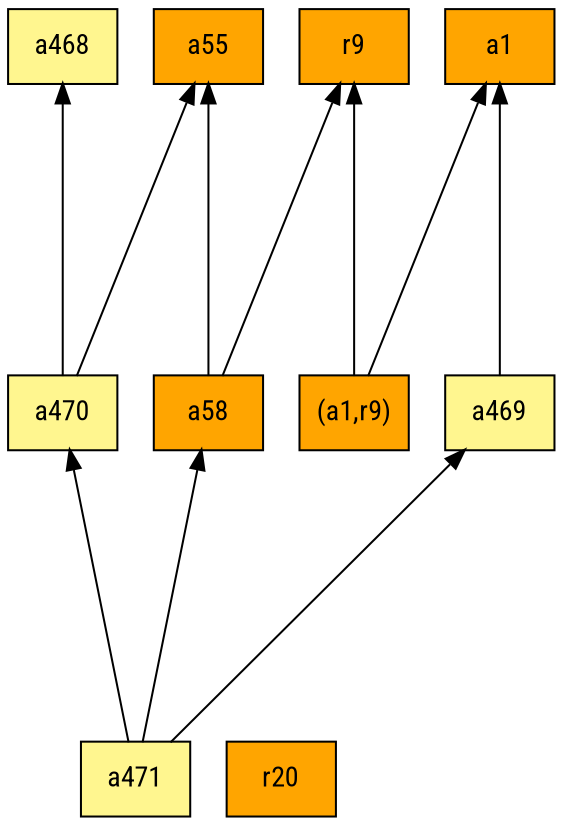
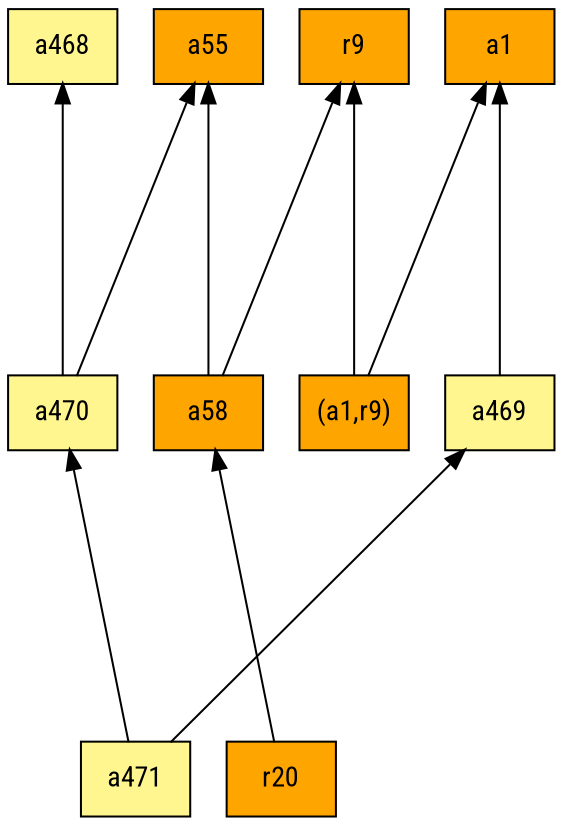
edge "a471" -> "a58": now "r20" -> "a58"
